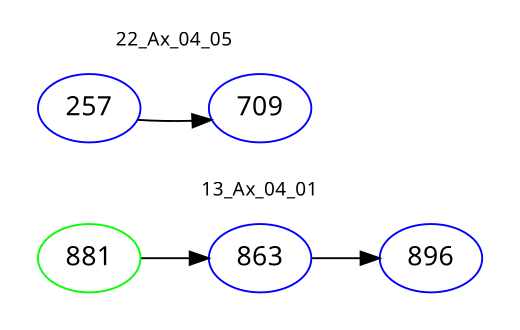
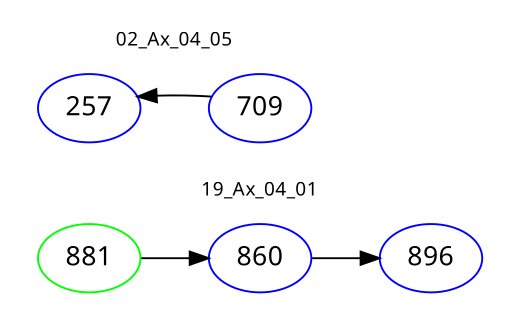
cluster "22_Ax_04_05": label "22_Ax_04_05" -> "02_Ax_04_05"
edge "257" -> "709": reversed
cluster "13_Ax_04_01": label "13_Ax_04_01" -> "19_Ax_04_01"
node "863": label "863" -> "860"
